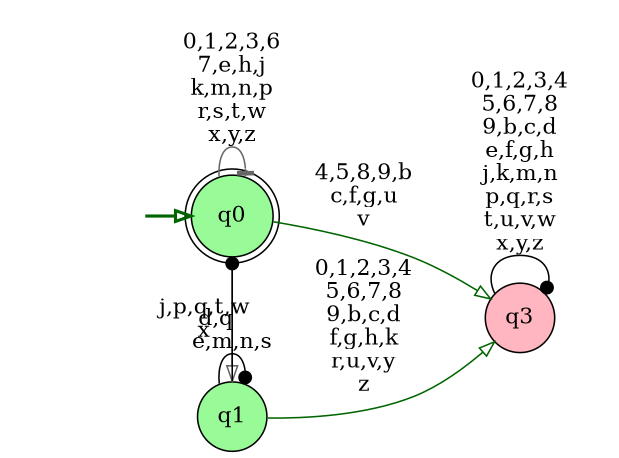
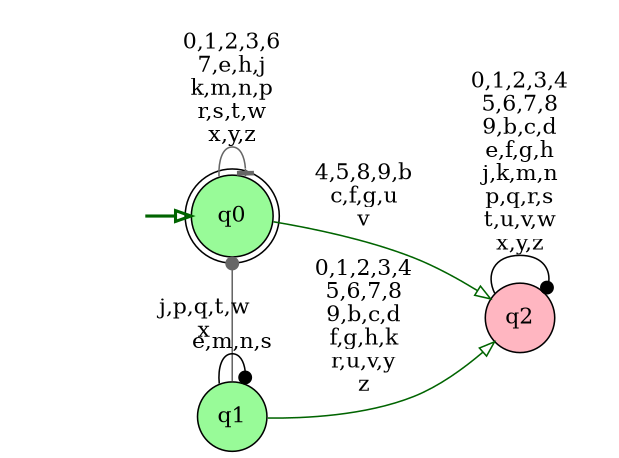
edge "q0" -> "q1": removed, label "d,q"
node "q3": label "q3" -> "q2"
edge "q1" -> "q0": color black -> gray40
